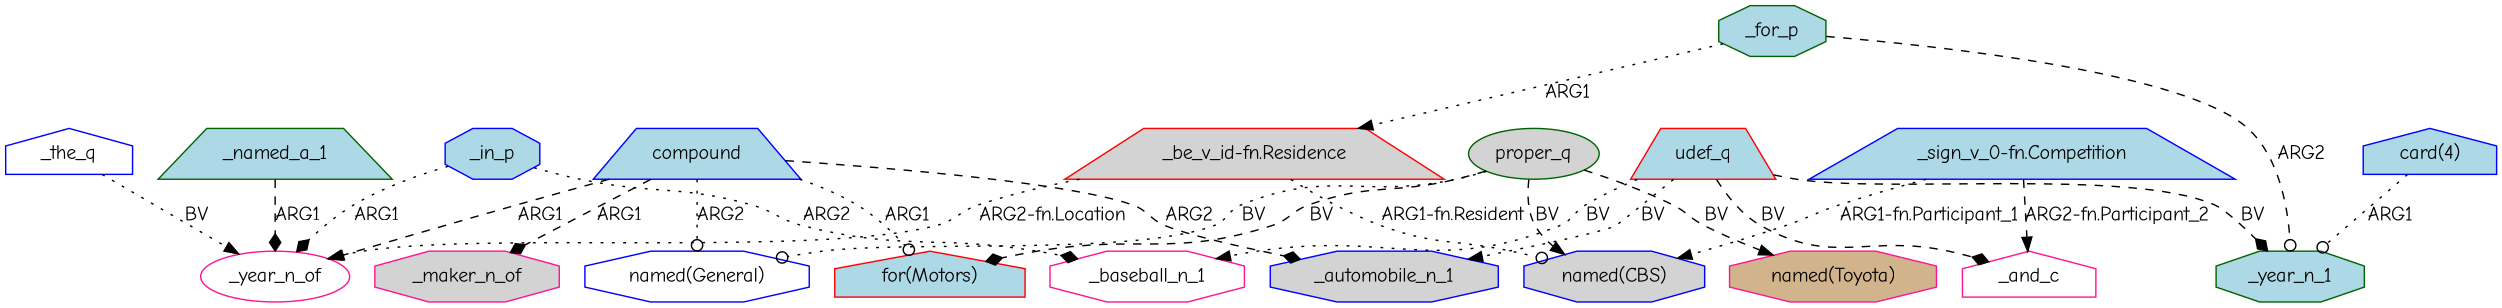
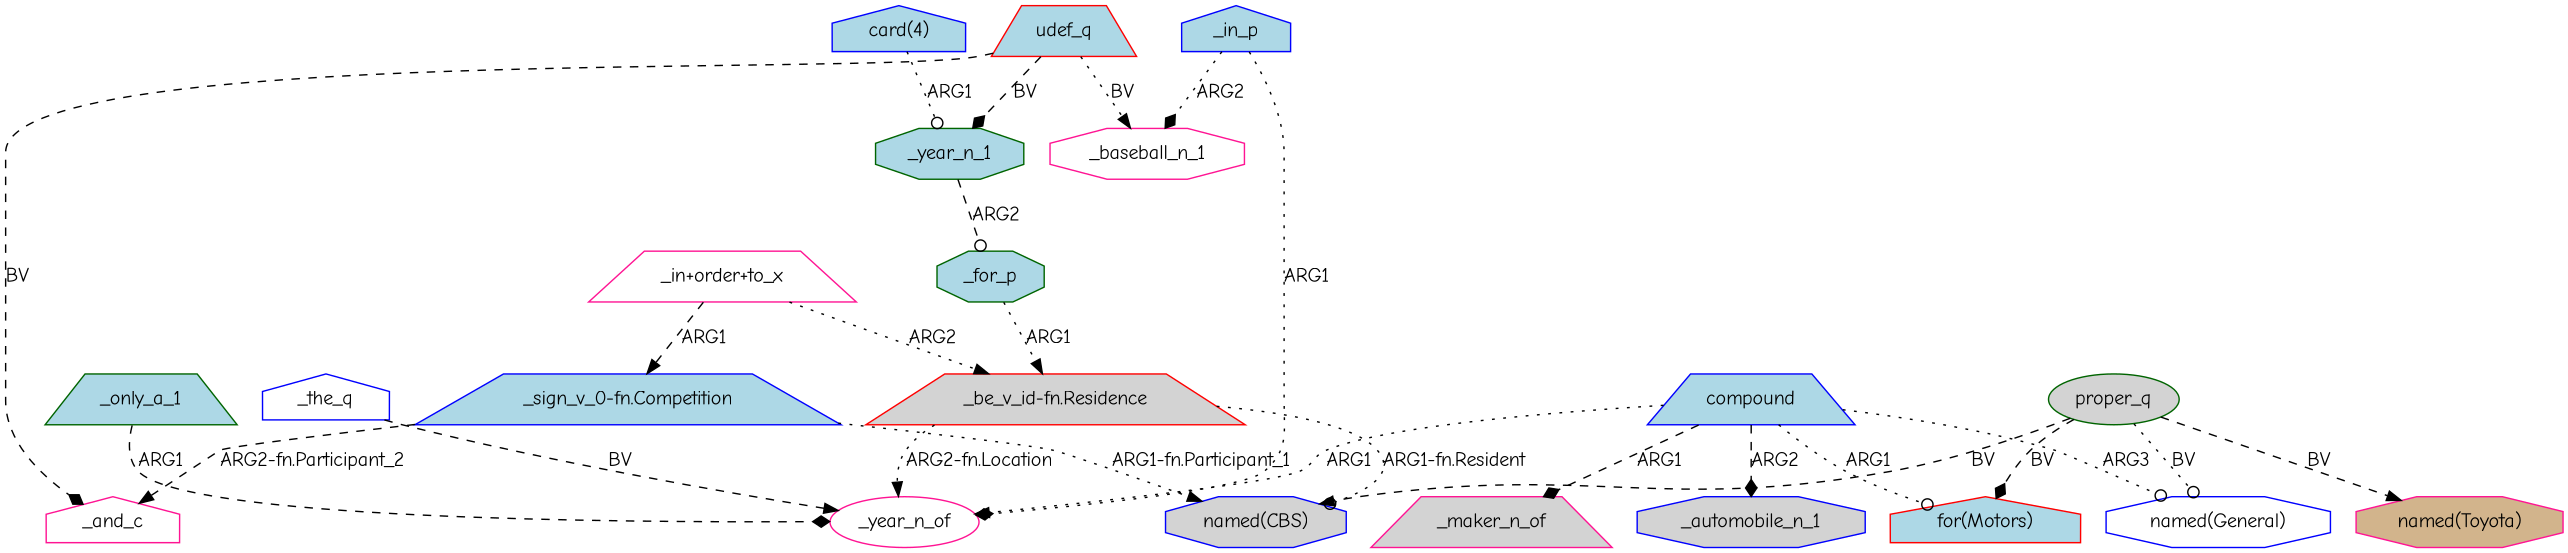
edge "_for_p" -> "_year_n_1": reversed
node "_named_a_1": label "_named_a_1" -> "_only_a_1"
node "_in_p": shape octagon -> house
edge "_the_q" -> "_year_n_of": style dotted -> dashed
edge "compound" -> "named(General)": label "ARG2" -> "ARG3"
edge "compound" -> "_year_n_of": style dashed -> dotted
edge "udef_q" -> "_automobile_n_1": removed, label "BV"
node "_maker_n_of": shape octagon -> trapezium
node "_in+order+to_x": added
